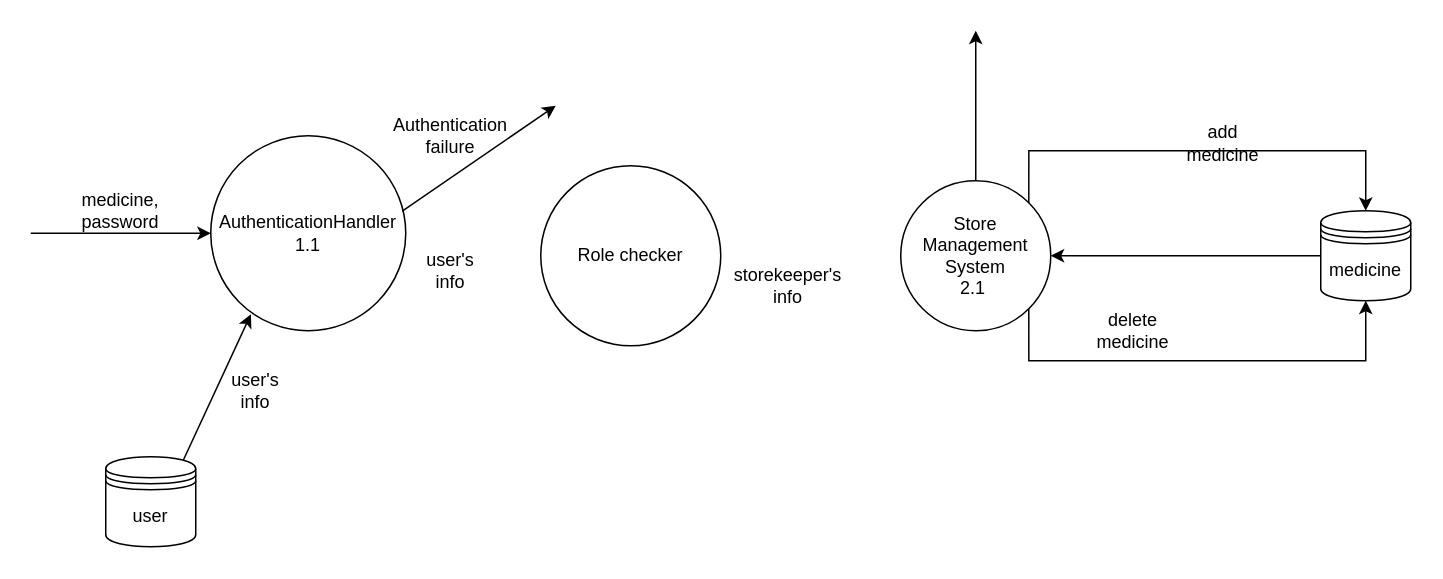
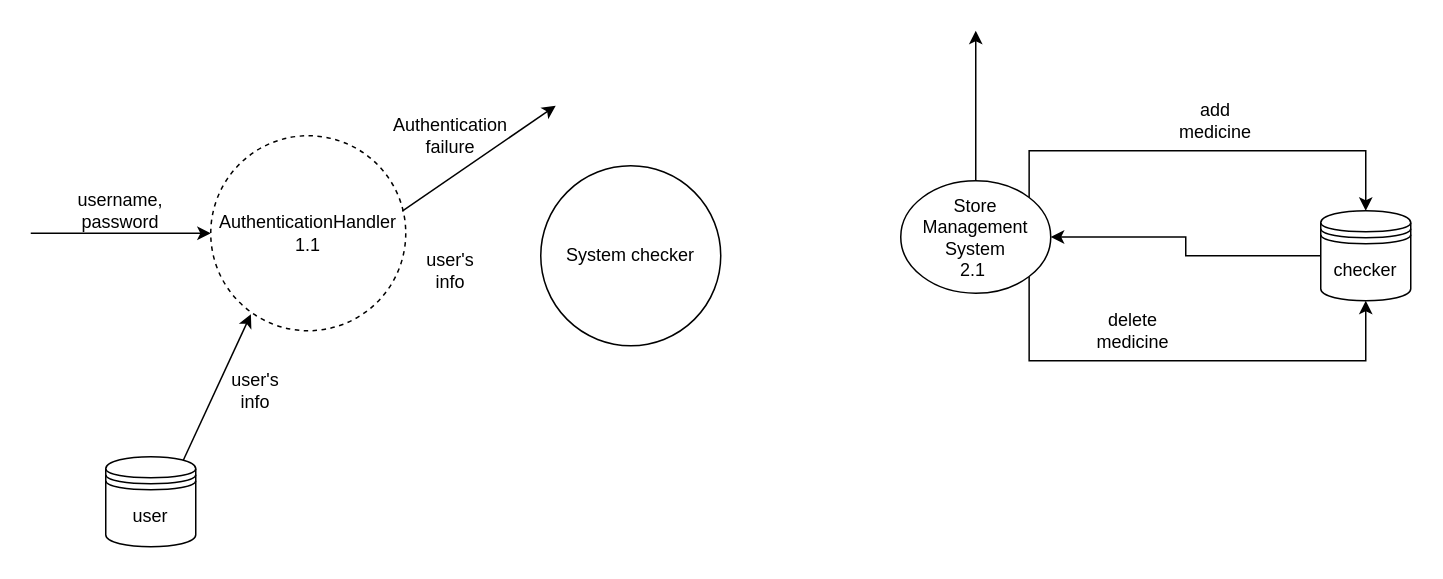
node "add medicine": moved (1223, 143) -> (1216, 121)
node "medicine, password": label "medicine, password" -> "username, password"
node "AuthenticationHandler 1.1": style solid -> dashed
node "Role checker": label "Role checker" -> "System checker"
node "Store Management System 2.1": size 150x150 -> 150x113
node "medicine": label "medicine" -> "checker"
node "storekeeper's info": removed
